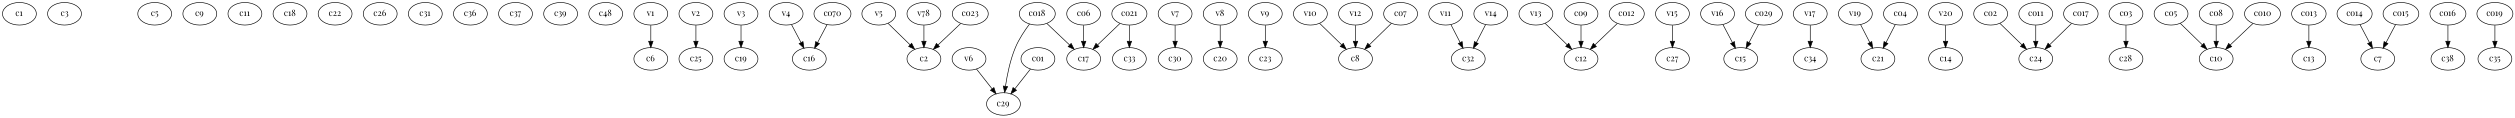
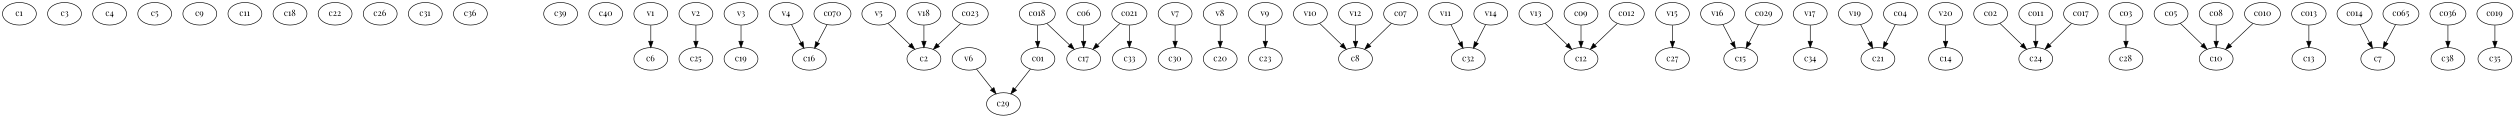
node "c4": added
node "c37": removed
node "c48": label "c48" -> "c40"
node "v78": label "v78" -> "v18"
node "co15": label "co15" -> "co65"
node "co16": label "co16" -> "co36"
edge "co18" -> "c29": now "co18" -> "co1"
